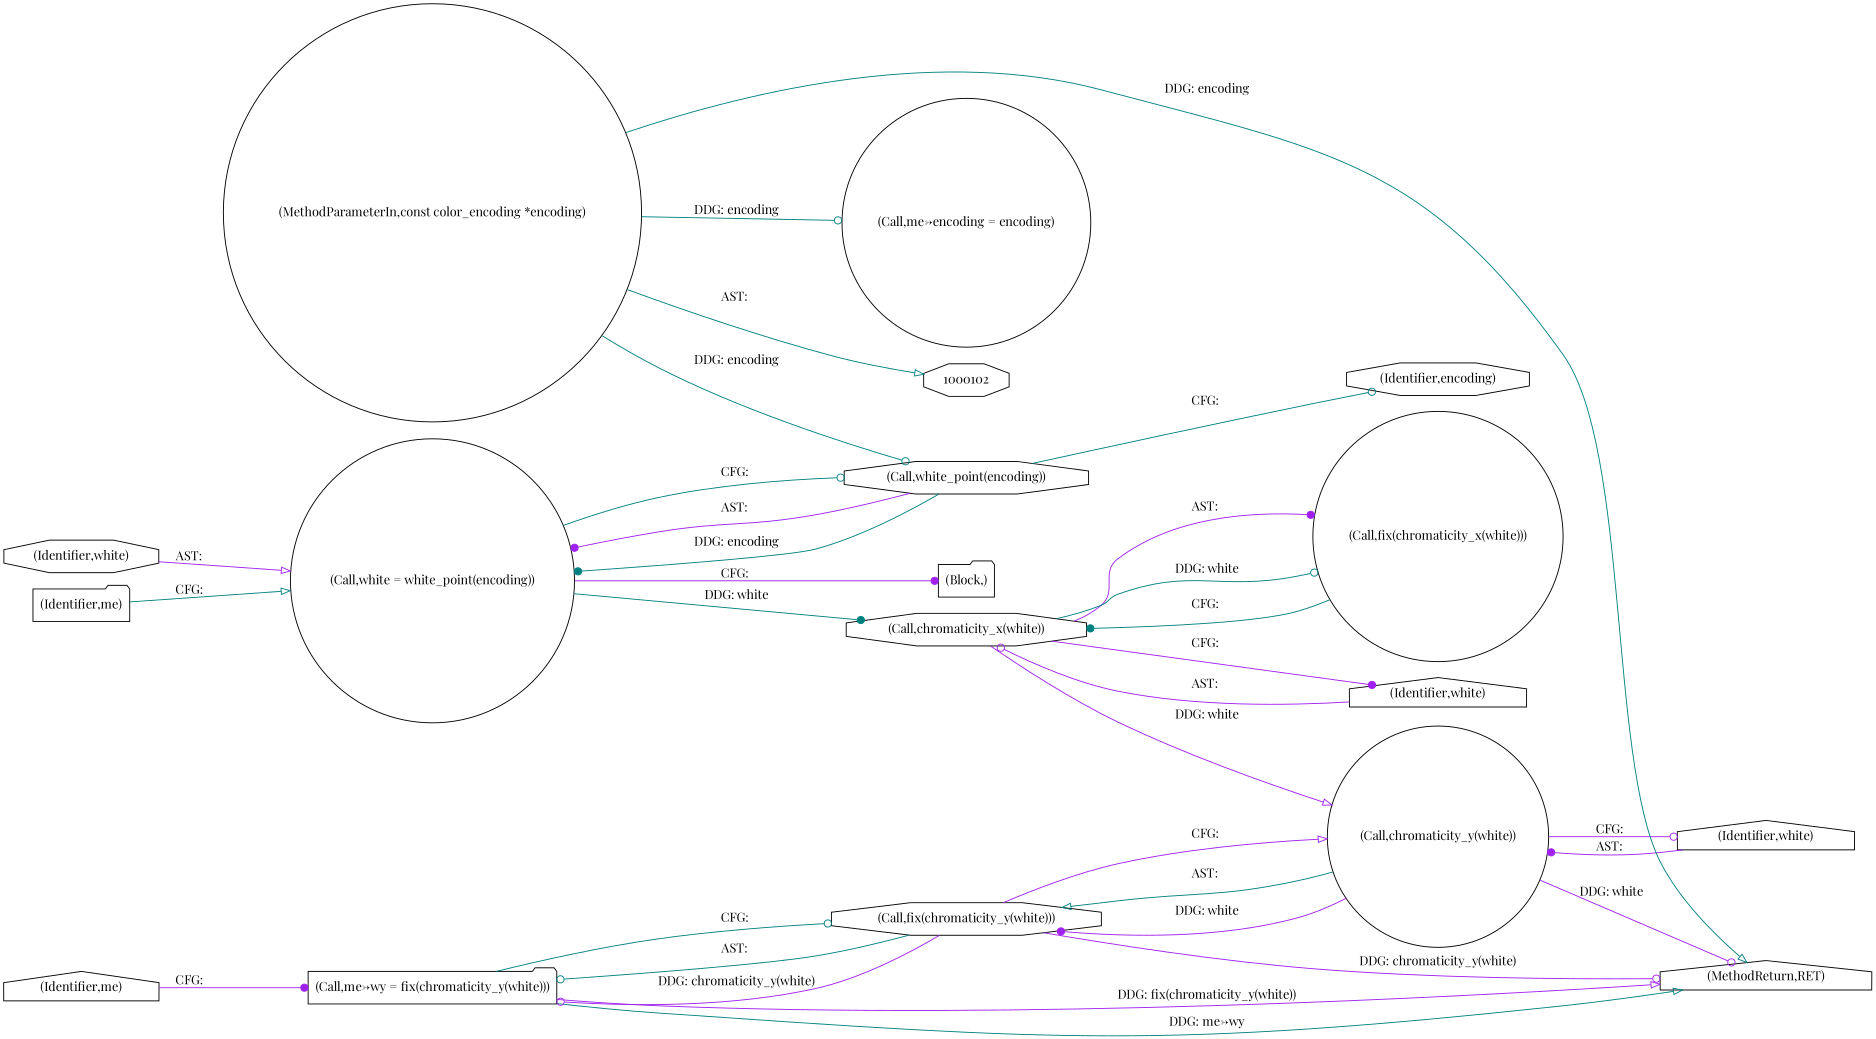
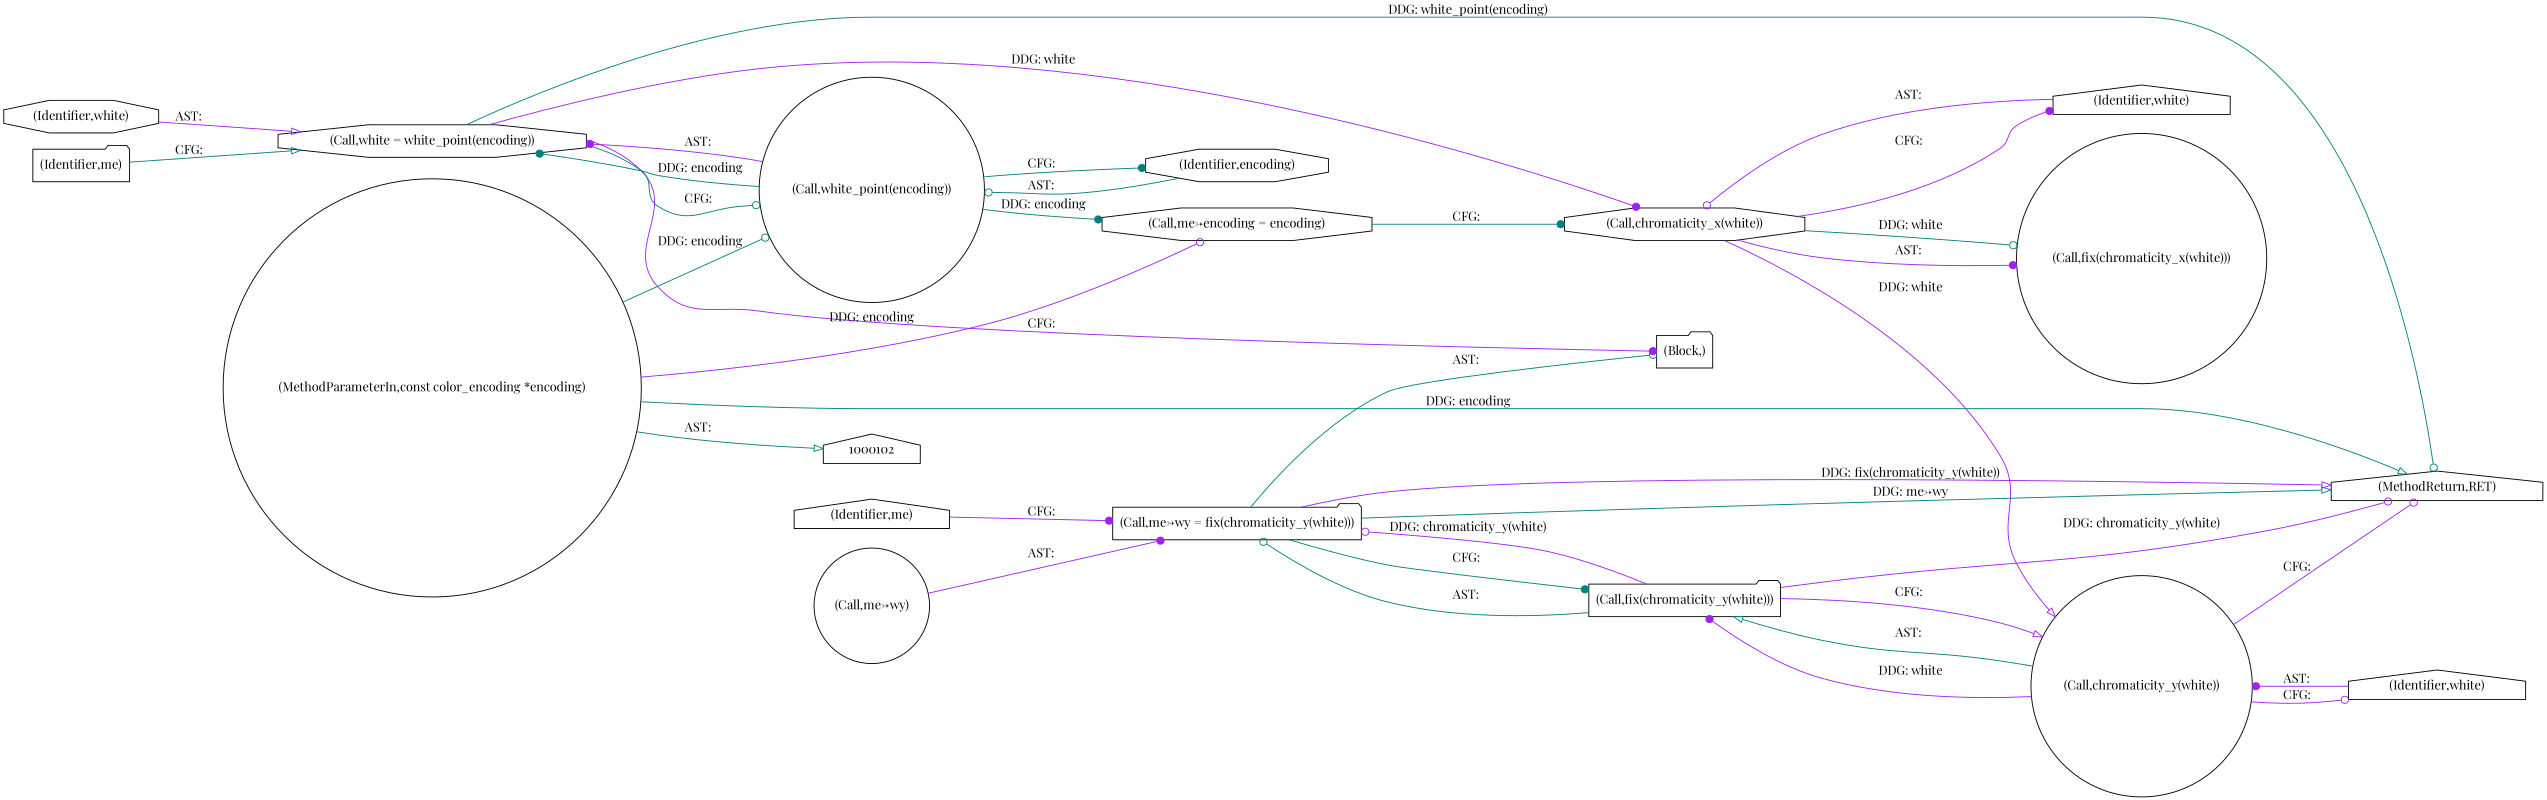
edge "(Call,white = white_point(encoding))" -> "(MethodReturn,RET)": added, label "DDG: white_point(encoding)"
edge "(Identifier,encoding)" -> "(Call,white_point(encoding))": added, label "AST:"
edge "(Call,white_point(encoding))" -> "(Call,me->encoding = encoding)": added, label "DDG: encoding"
edge "(MethodParameterIn,const color_encoding *encoding)" -> "(Call,me->encoding = encoding)": color teal -> purple
node "(Call,me->encoding = encoding)": shape circle -> octagon
node "1000102": shape octagon -> house
edge "(Call,me->wy = fix(chromaticity_y(white)))" -> "(Block,)": added, label "AST:"
edge "(Call,white_point(encoding))" -> "(Identifier,encoding)": arrowhead odot -> dot
node "(Call,white_point(encoding))": shape octagon -> circle
node "(Call,white = white_point(encoding))": shape circle -> octagon
node "(Call,me->wy)": added
edge "(Call,white = white_point(encoding))" -> "(Call,chromaticity_x(white))": color teal -> purple
edge "(Call,fix(chromaticity_x(white)))" -> "(Call,chromaticity_x(white))": now "(Call,me->encoding = encoding)" -> "(Call,chromaticity_x(white))"
edge "(Call,chromaticity_y(white))" -> "(MethodReturn,RET)": label "DDG: white" -> "CFG: "
node "(Call,fix(chromaticity_y(white)))": shape octagon -> folder
edge "(Call,me->wy = fix(chromaticity_y(white)))" -> "(Call,fix(chromaticity_y(white)))": arrowhead odot -> dot
